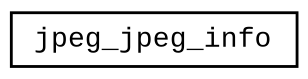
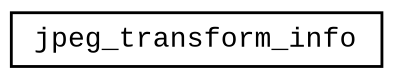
node "jpeg_jpeg_info": label "jpeg_jpeg_info" -> "jpeg_transform_info"
